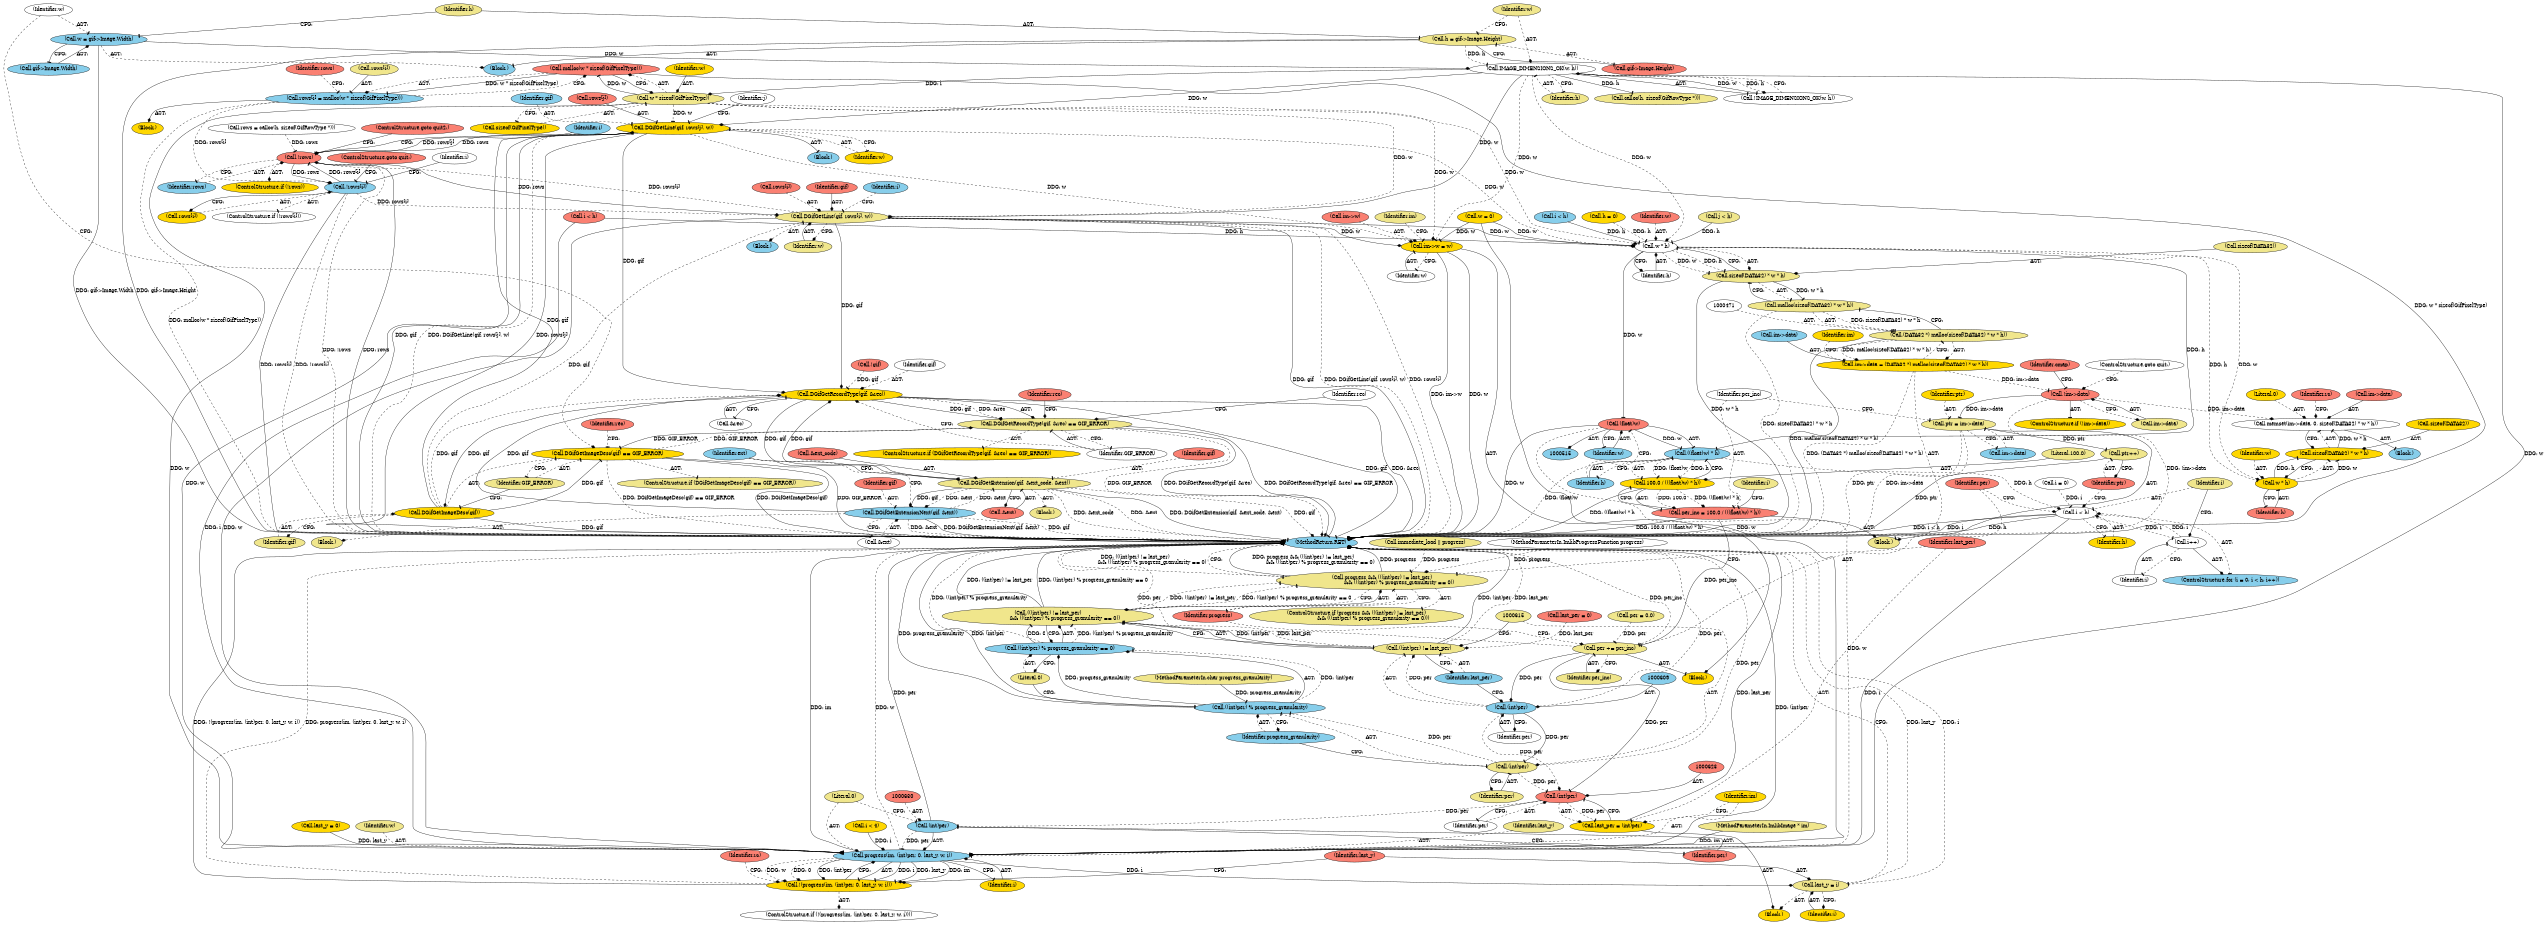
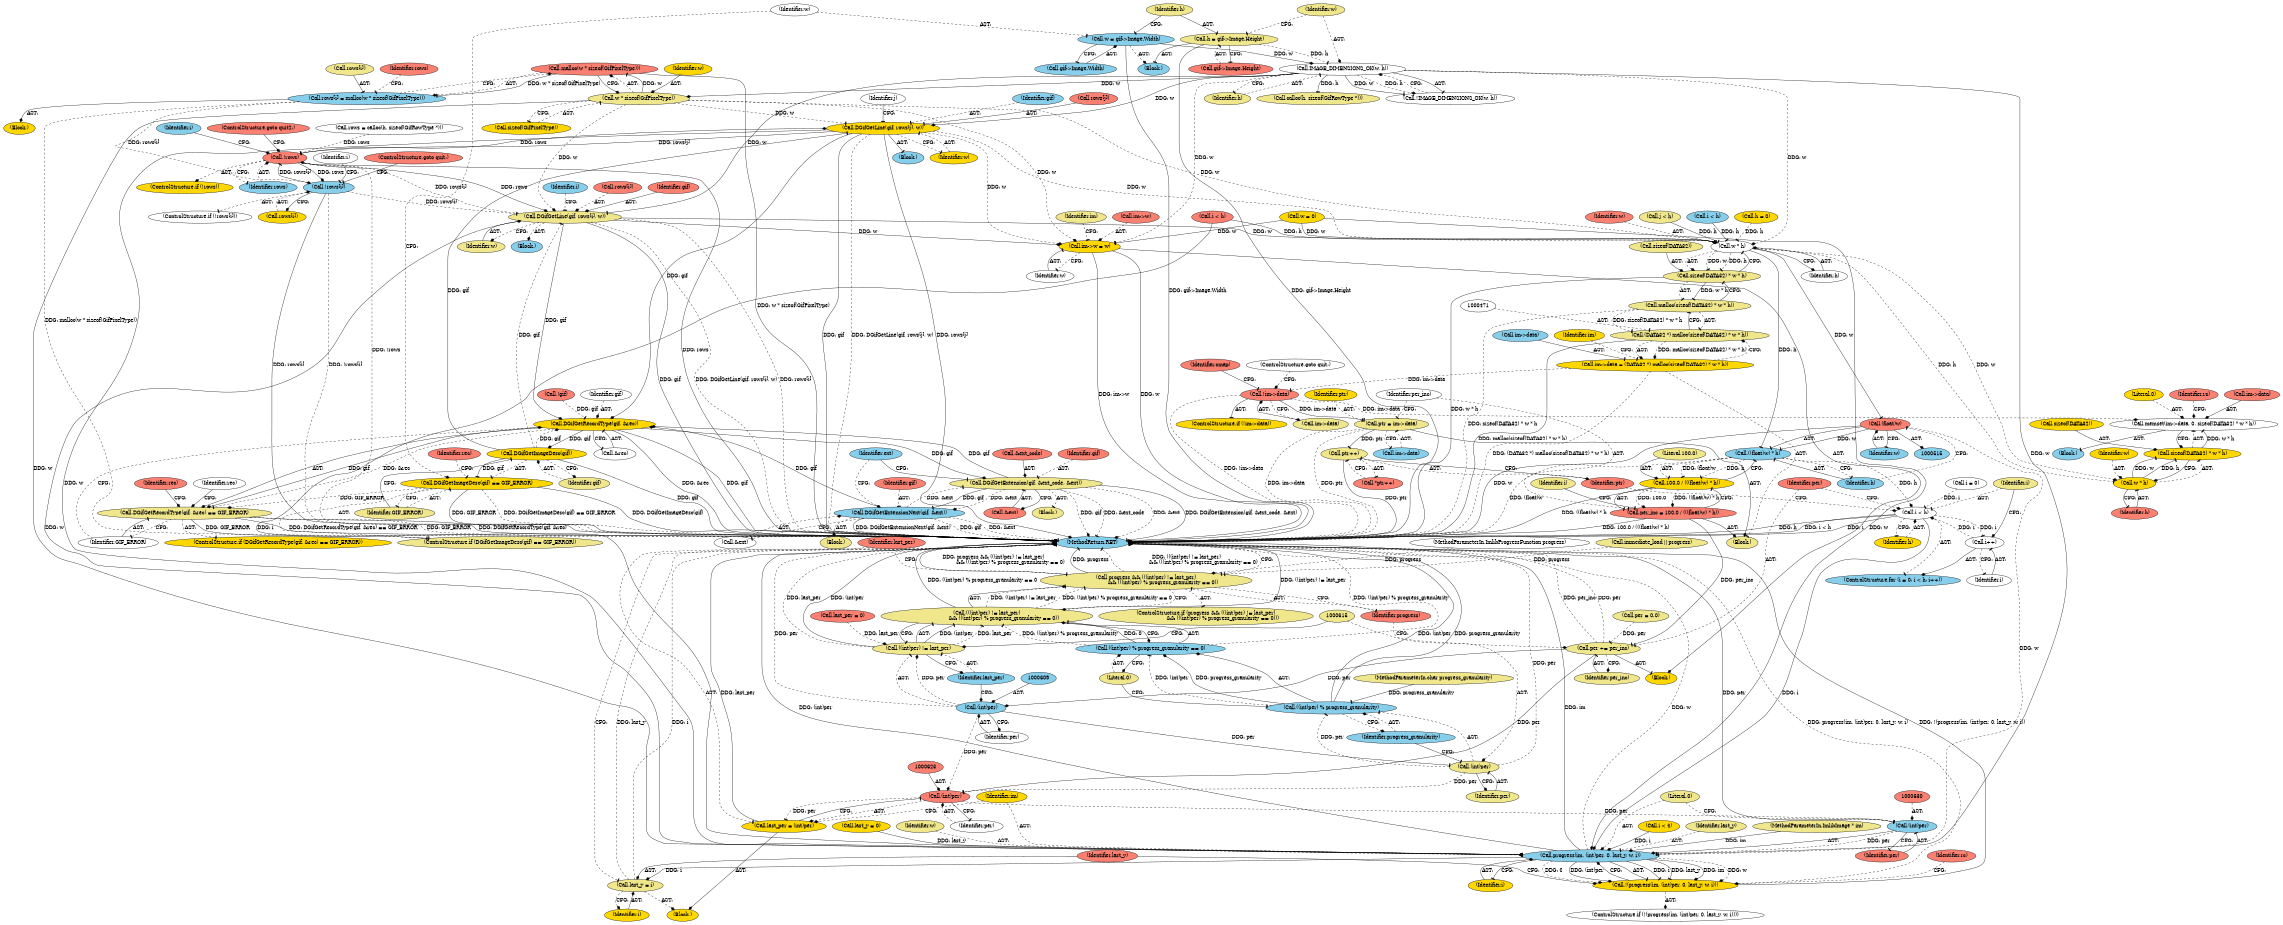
edge "(Call,IMAGE_DIMENSIONS_OK(w, h))" -> "(Call,w * sizeof(GifPixelType))": label "DDG: i" -> "DDG: w"
edge "(Call,im->data = (DATA32 *) malloc(sizeof(DATA32) * w * h))" -> "(Call,(DATA32 *) malloc(sizeof(DATA32) * w * h))": arrowhead tee -> diamond
edge "(Call,DGifGetRecordType(gif, &rec) == GIF_ERROR)" -> "(Call,DGifGetImageDesc(gif) == GIF_ERROR)": now "(Call,DGifGetRecordType(gif, &rec) == GIF_ERROR)" -> "(ControlStructure,if (DGifGetImageDesc(gif) == GIF_ERROR))"
node "(Call,*ptr++)": added
